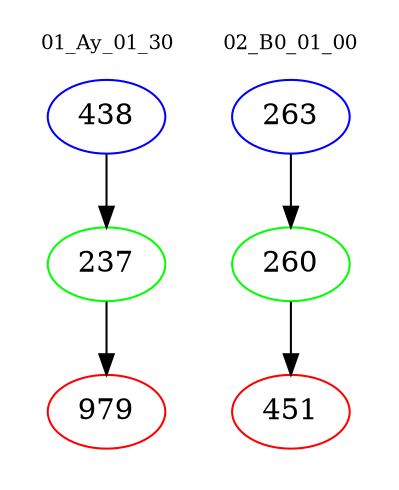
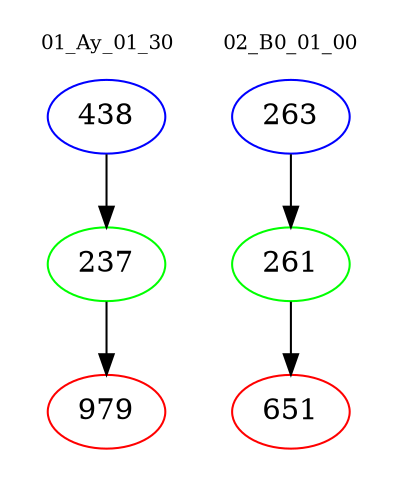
node "260": label "260" -> "261"
node "451": label "451" -> "651"
